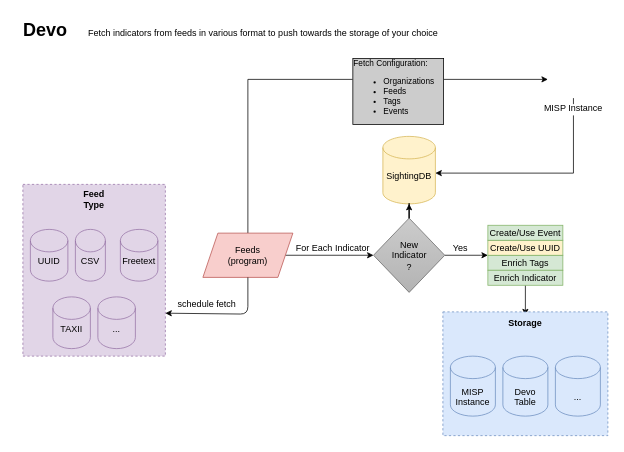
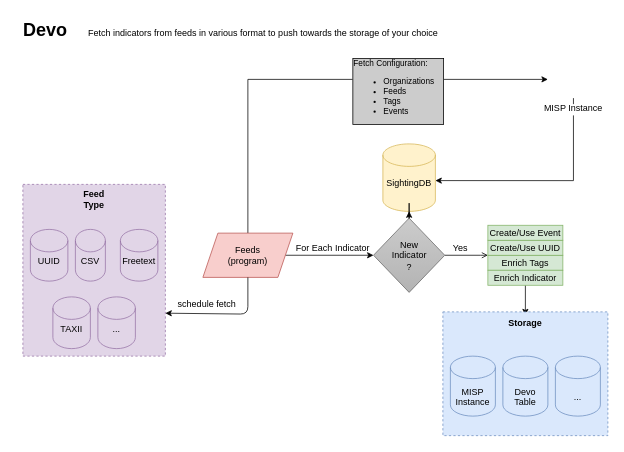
node "SightingDB": moved (409, 170) -> (409, 177)
node "Create/Use UUID": fillcolor #fff2cc -> #d5e8d4
edge "New Indicator ?" -> "Enrich Tags": arrowhead classic -> open
